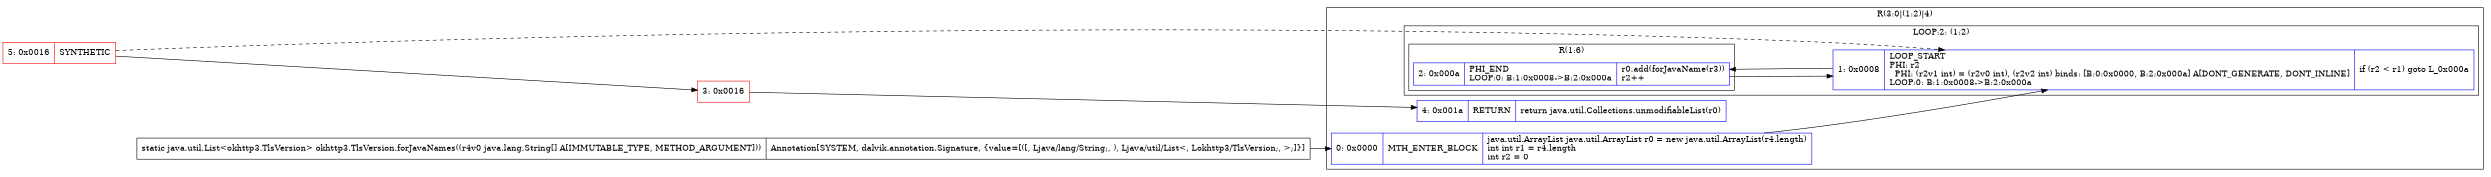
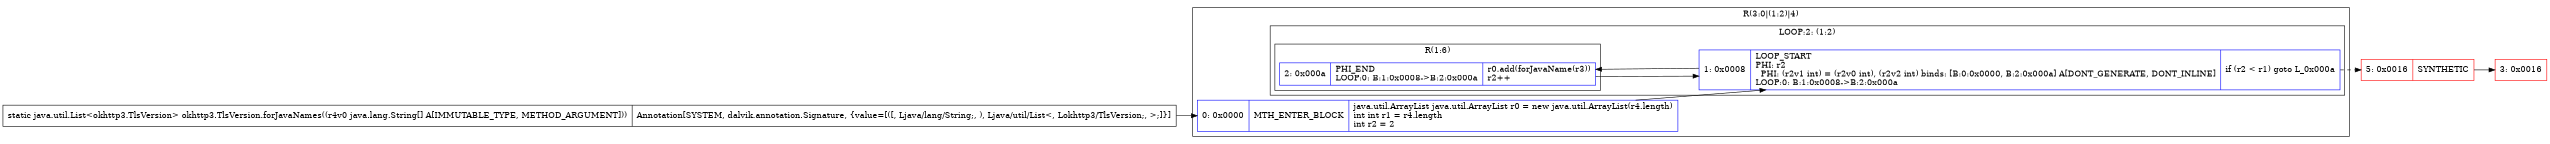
edge "5: 0x0016" -> "1: 0x0008": reversed
node "4: 0x001a": removed
node "0: 0x0000": text "int r2 = 0" -> "int r2 = 2"
